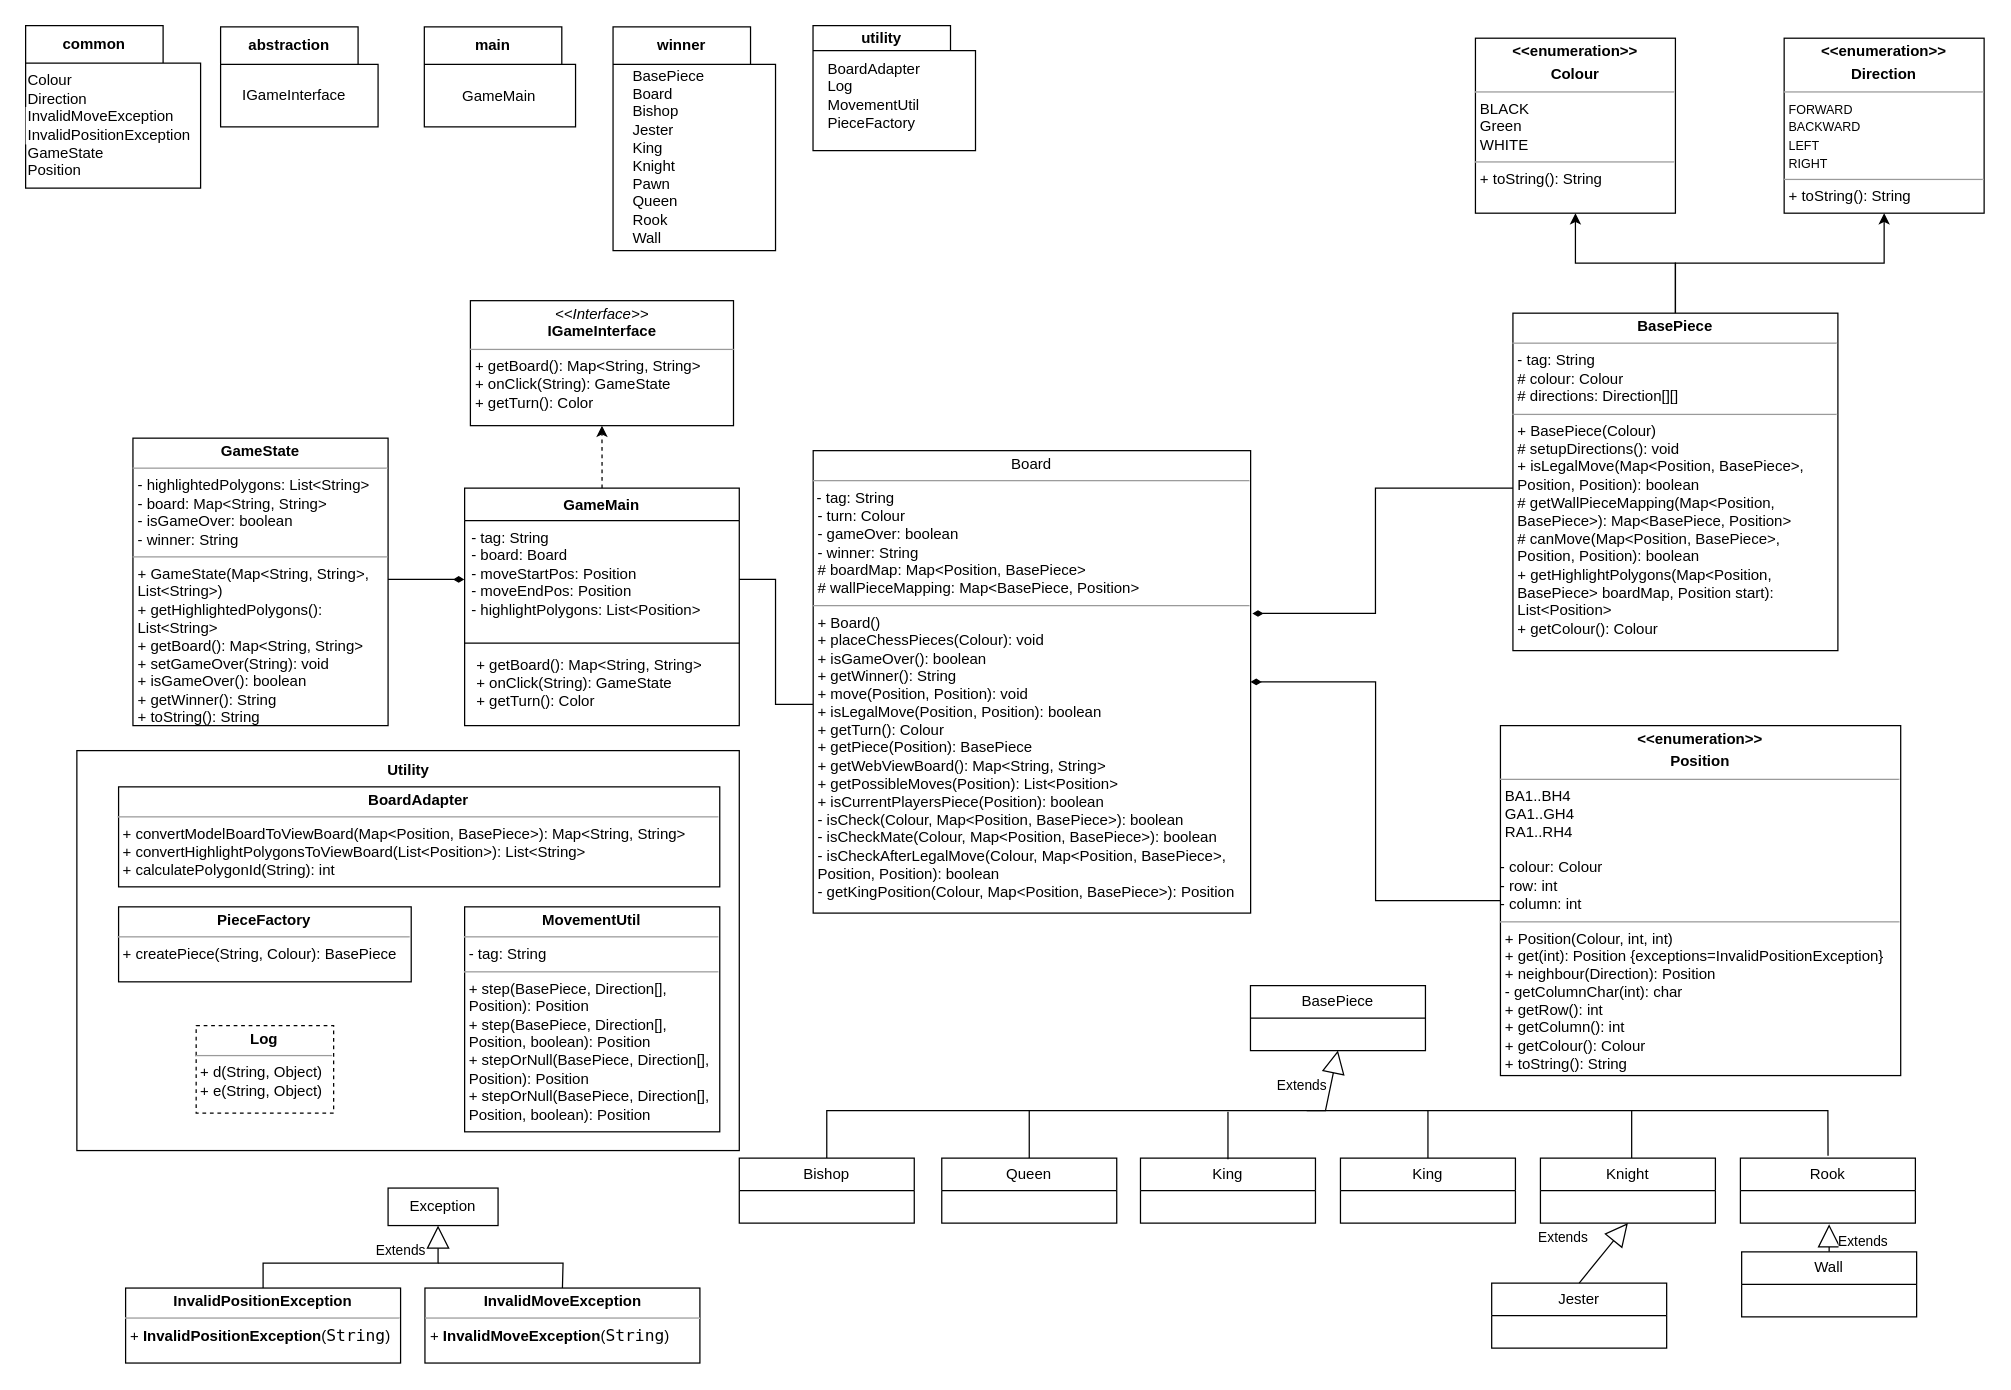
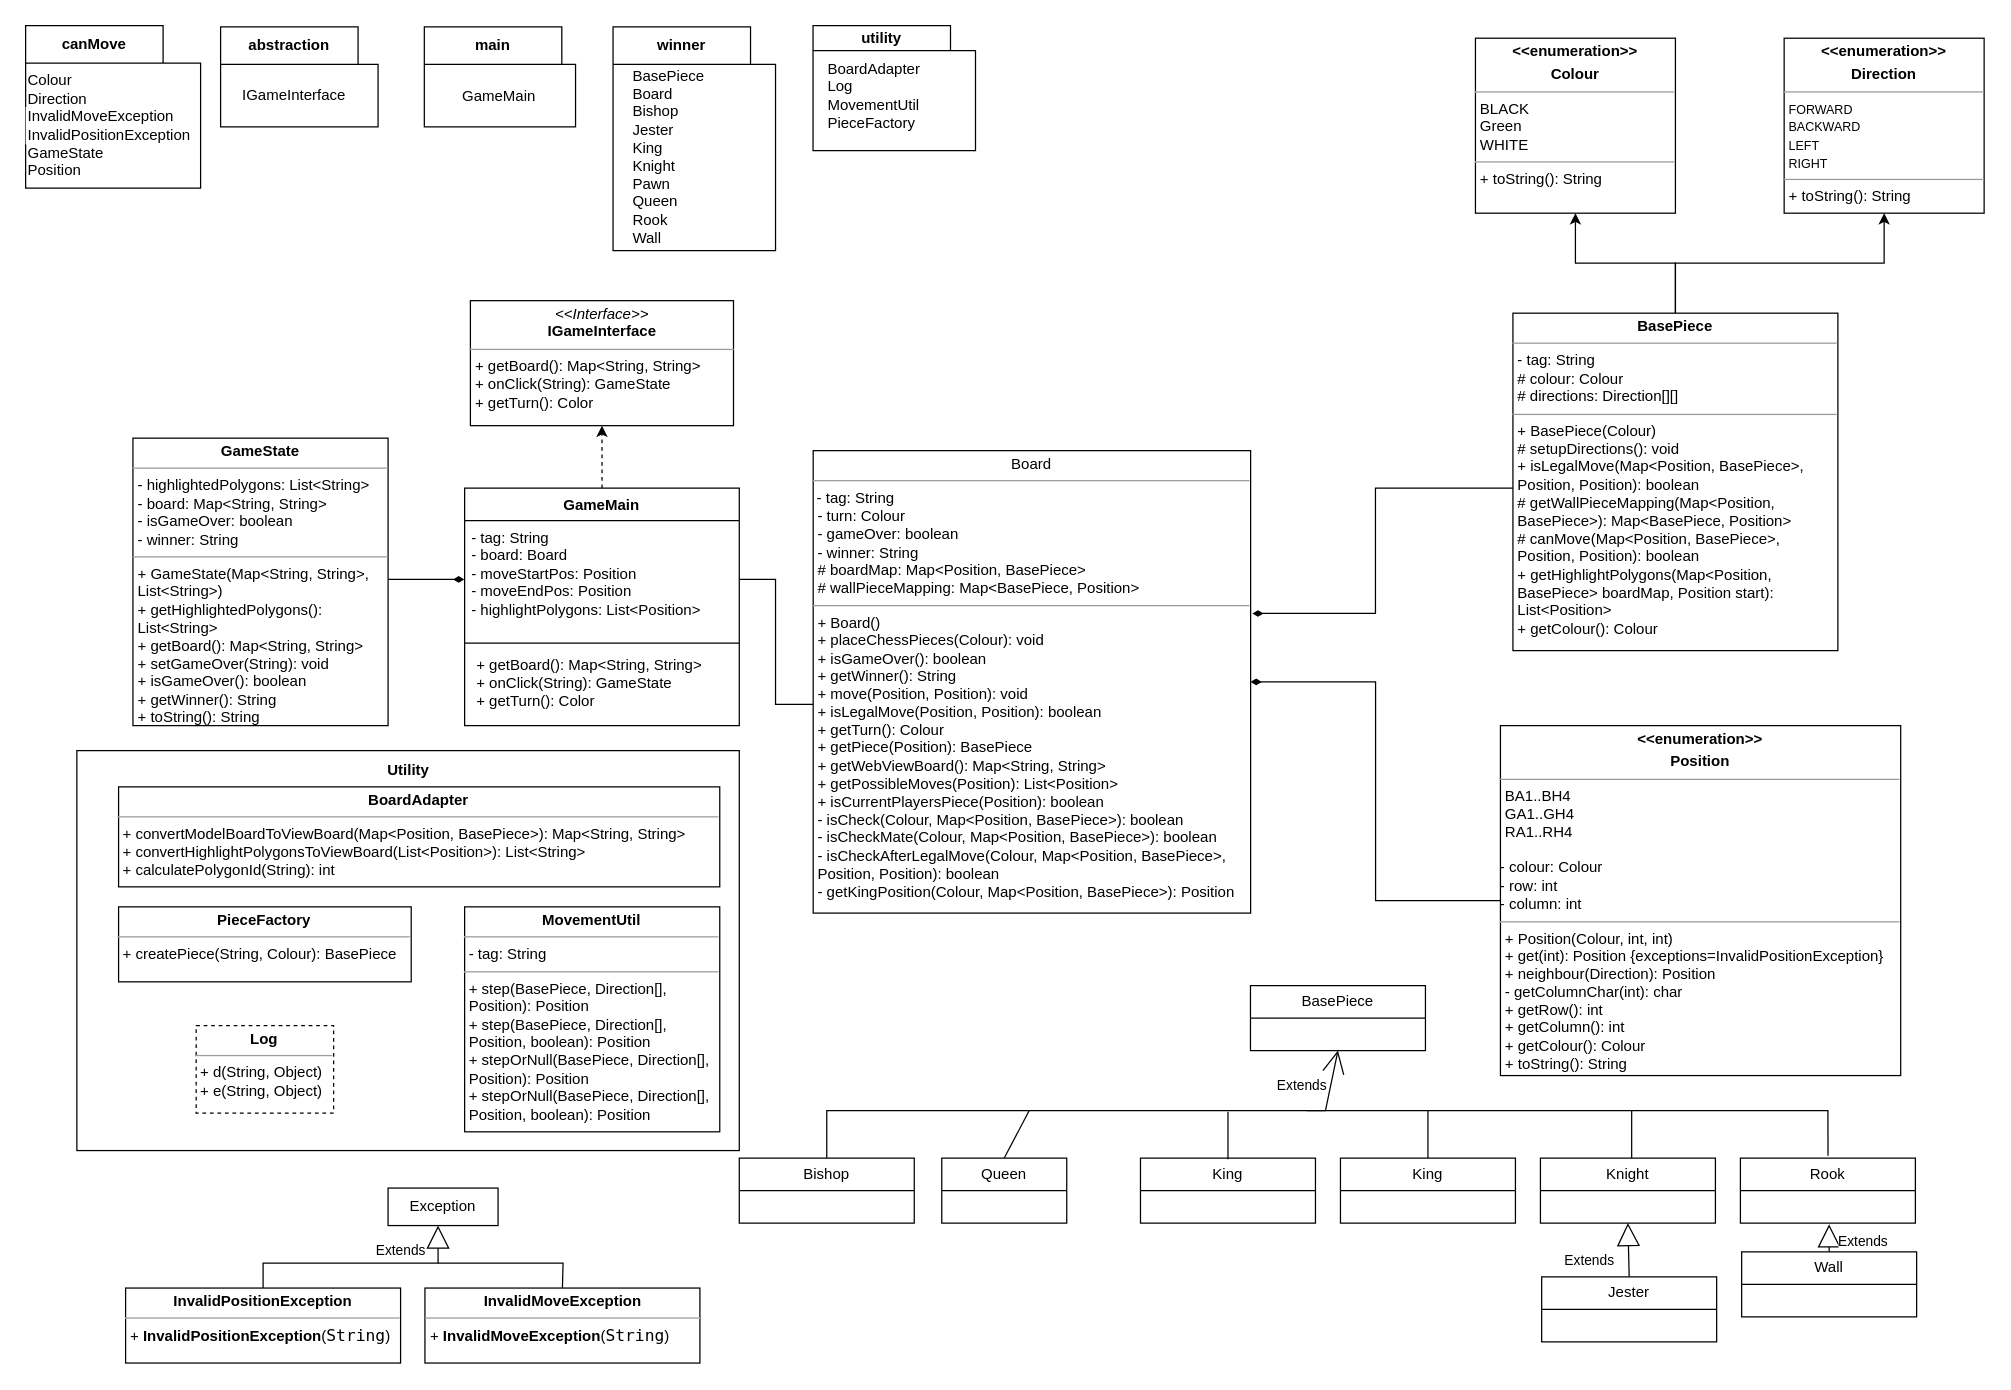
node "common": label "common" -> "canMove"
edge "Bishop" -> "BasePiece": arrowhead block -> open
node "Queen": size 175x65 -> 125x65
node "Jester": moved (1579, 1316) -> (1629, 1309)
